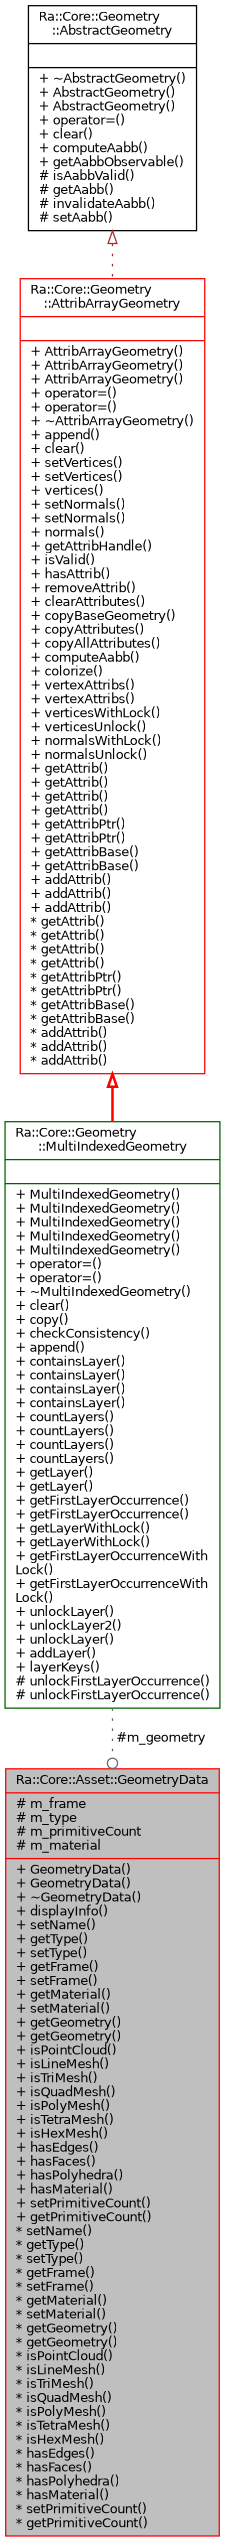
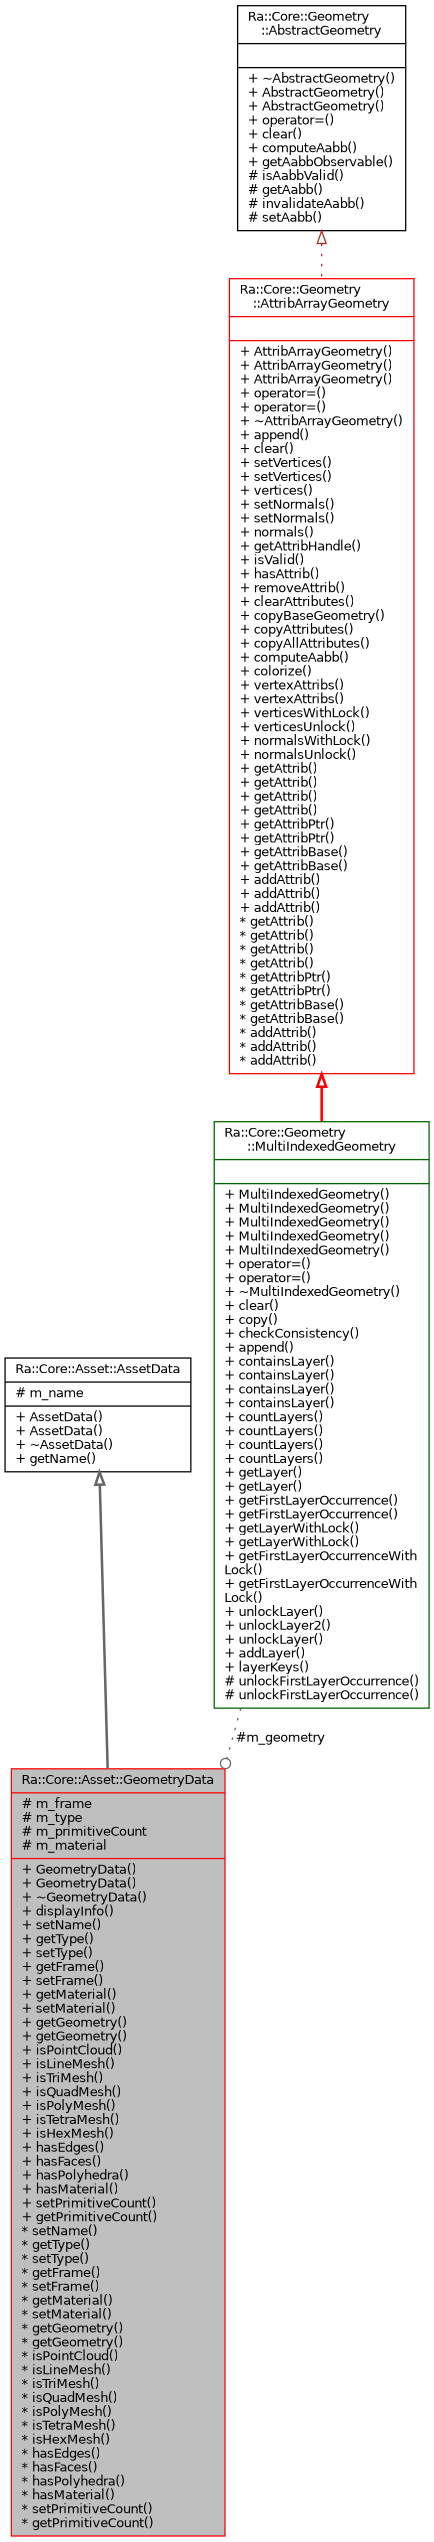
node "Ra::Core::Asset::AssetData": added
